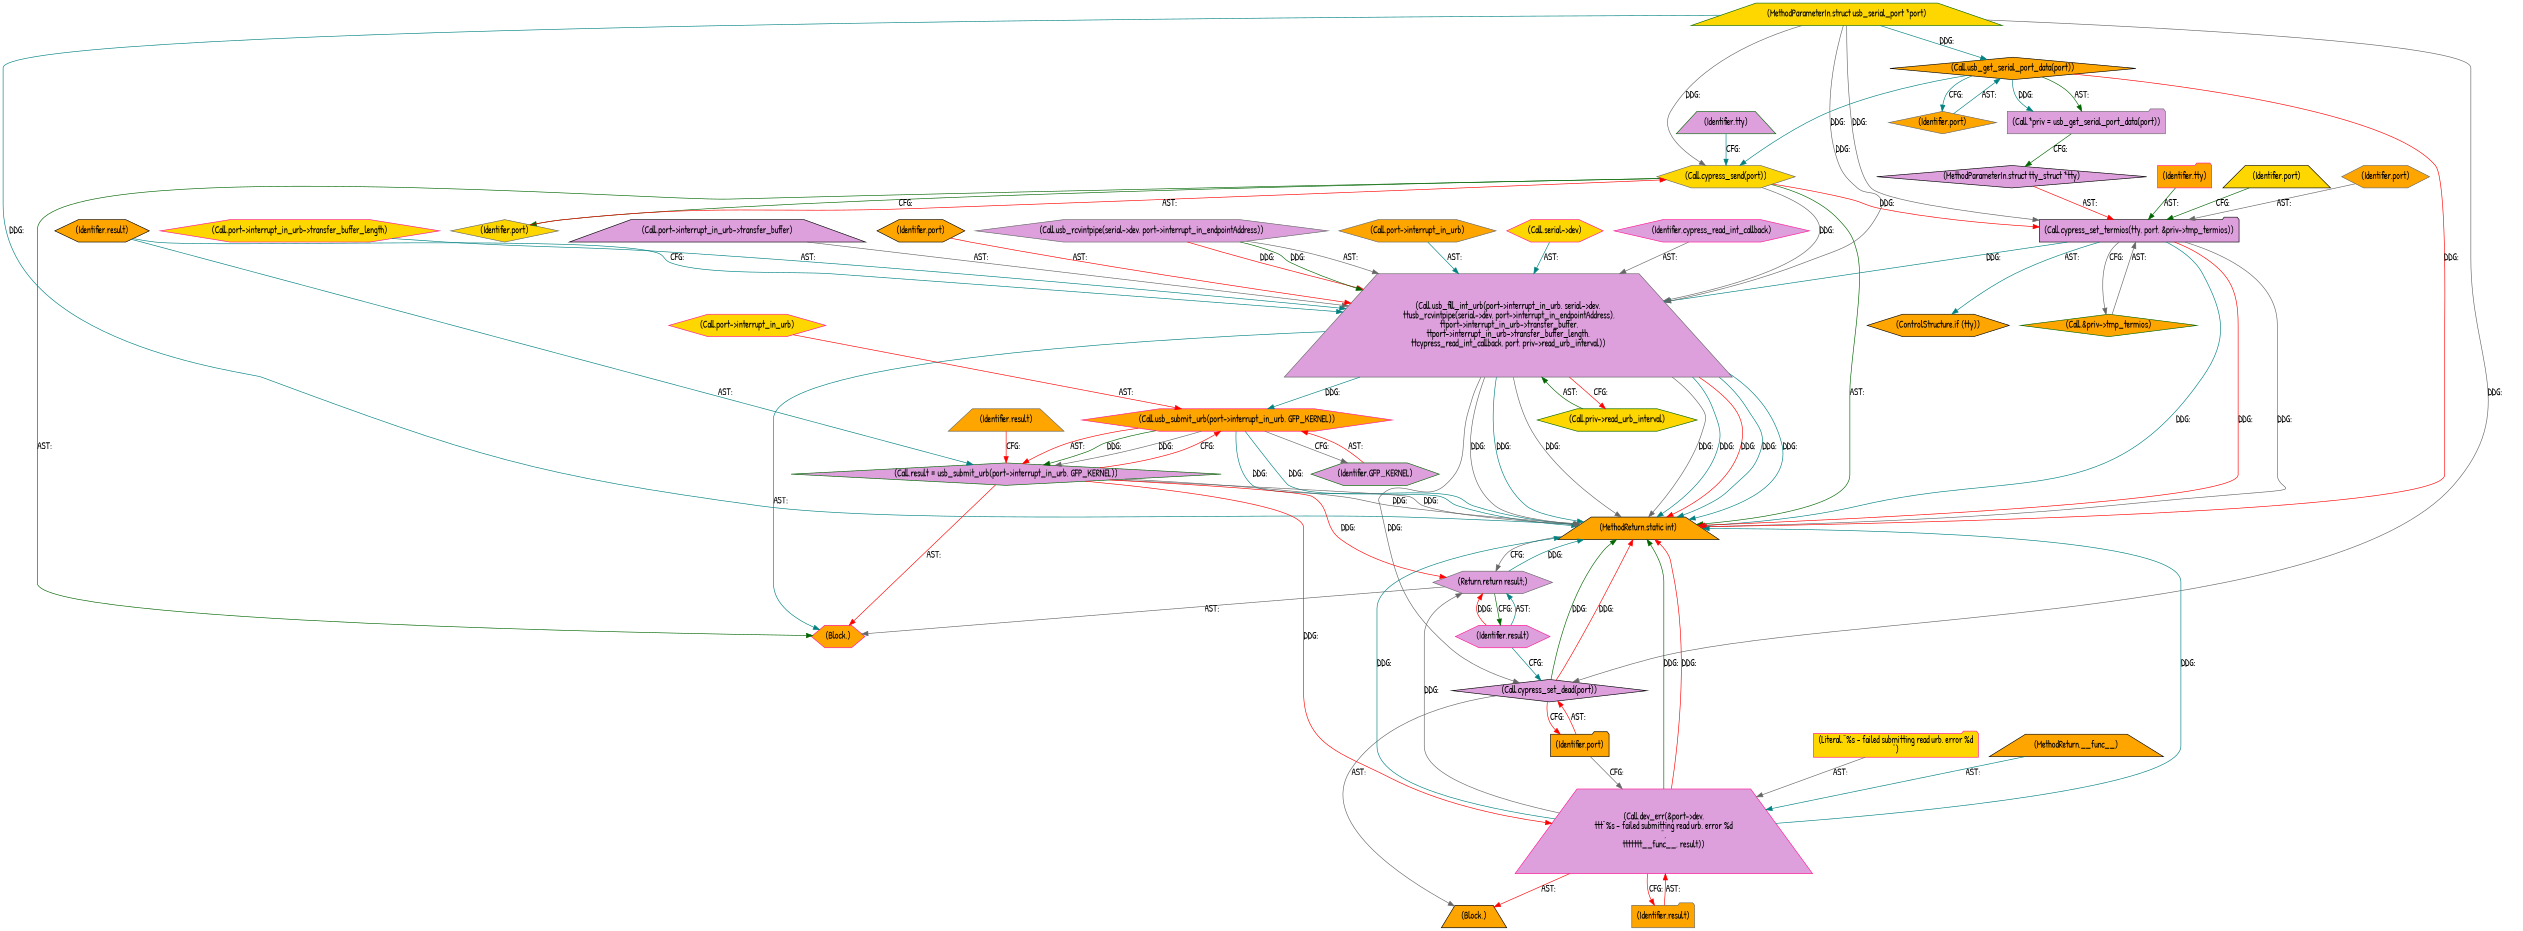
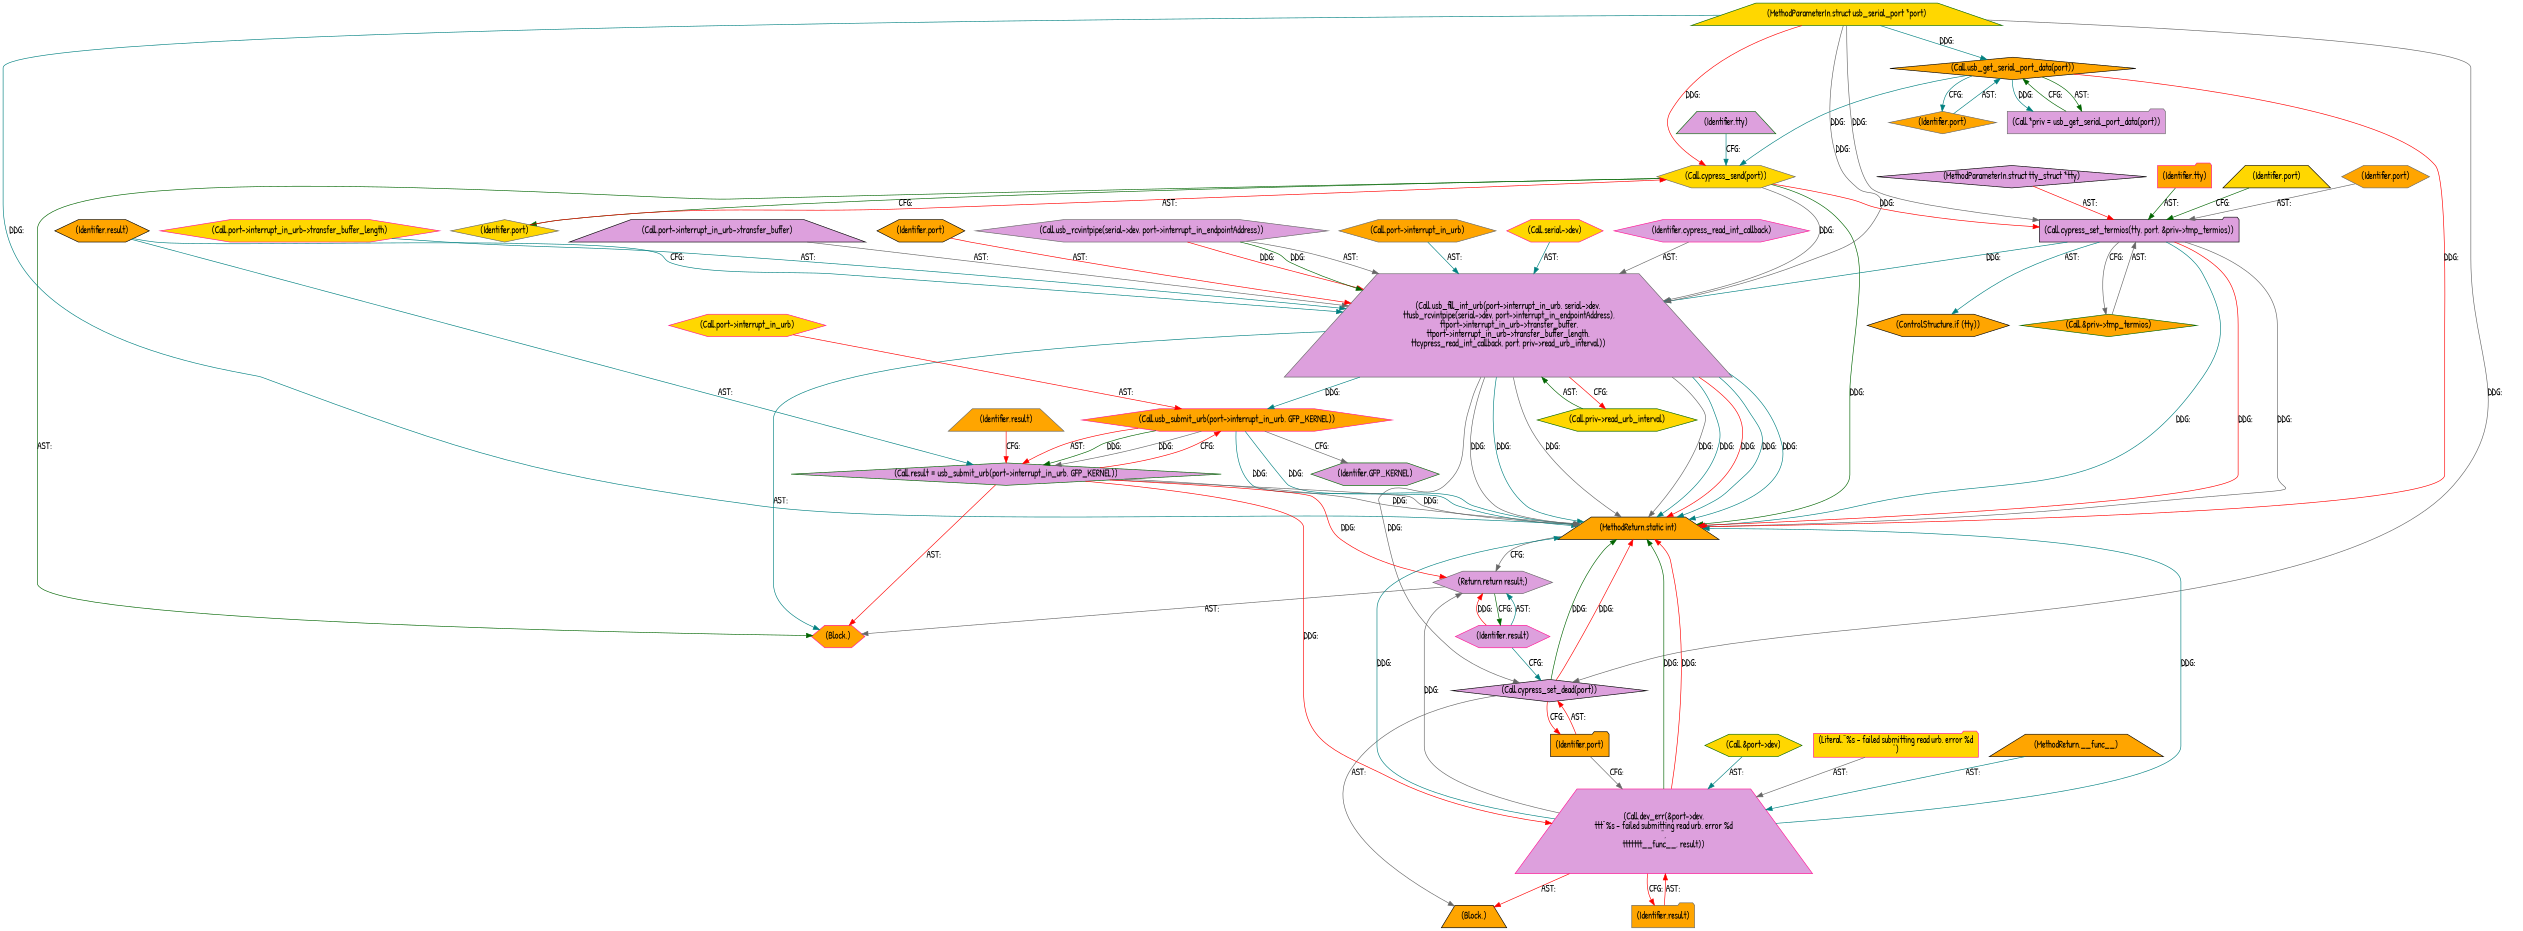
edge "(MethodParameterIn,struct usb_serial_port *port)" -> "(Call,cypress_send(port))": color gray40 -> red
edge "(Call,*priv = usb_get_serial_port_data(port))" -> "(MethodParameterIn,struct tty_struct *tty)": now "(Call,*priv = usb_get_serial_port_data(port))" -> "(Call,usb_get_serial_port_data(port))"
edge "(Call,cypress_send(port))" -> "(MethodReturn,static int)": label "AST: " -> "DDG: "
edge "(Identifier,GFP_KERNEL)" -> "(Call,usb_submit_urb(port->interrupt_in_urb, GFP_KERNEL))": removed, label "AST:"
edge "(Return,return result;)" -> "(MethodReturn,static int)": removed, label "DDG:"
node "(Call,&port->dev)": added
